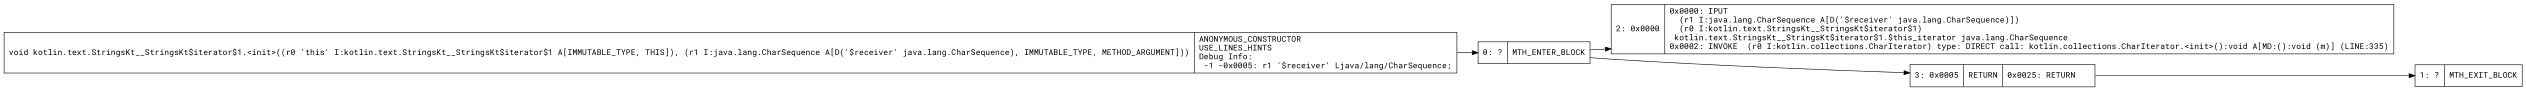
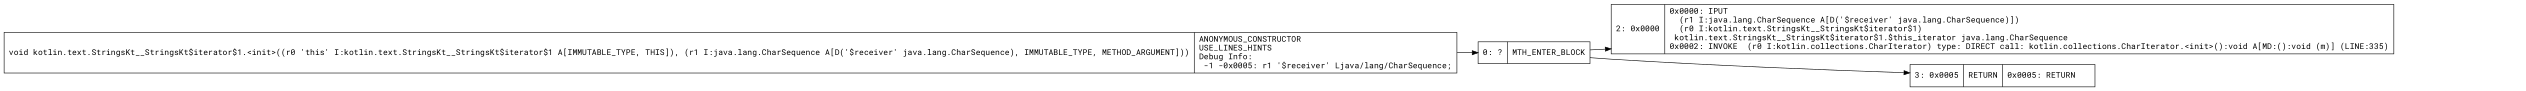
node "3: 0x0005": text "0x0025: RETURN" -> "0x0005: RETURN"
node "1: ?": removed
